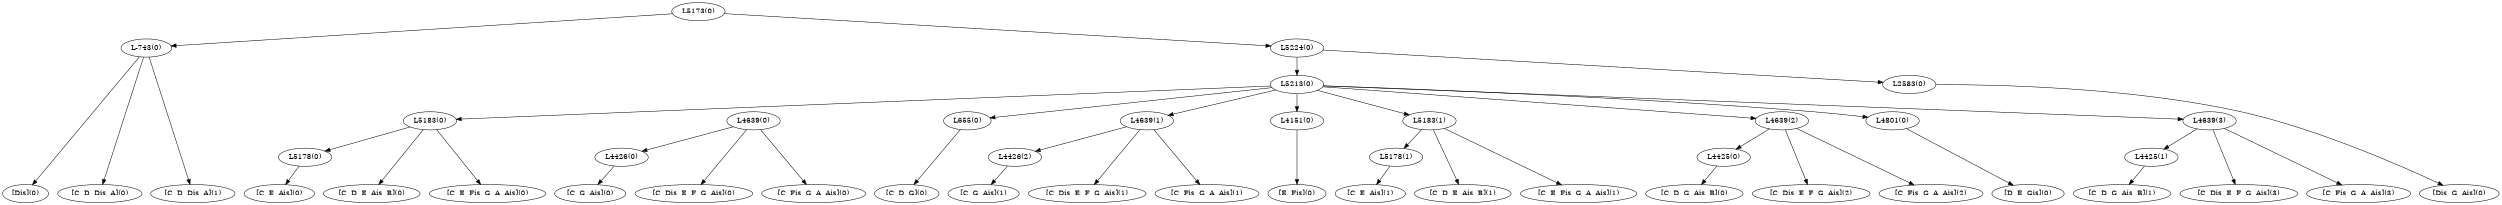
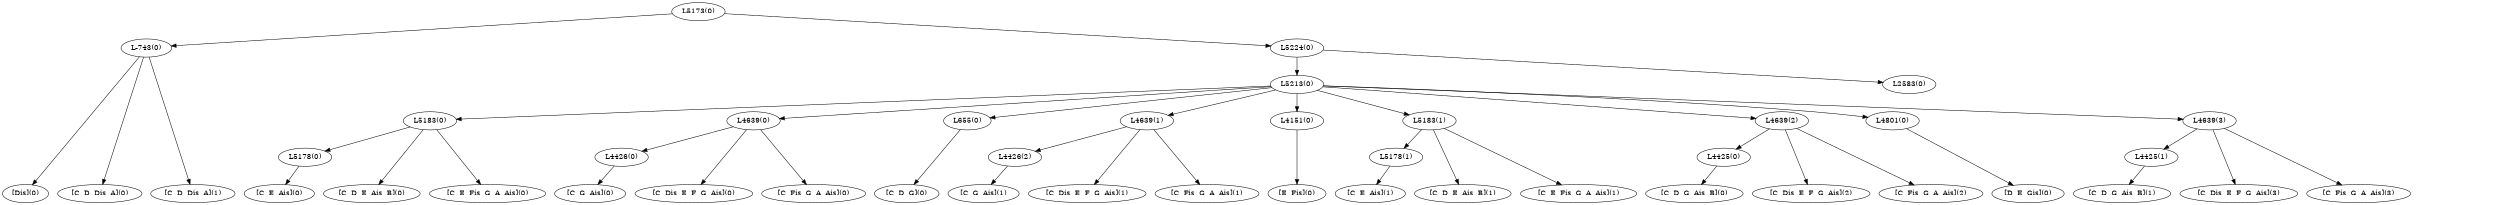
edge "L5213(0)" -> "L4639(0)": added
node "[Dis  G  Ais](0)": removed
